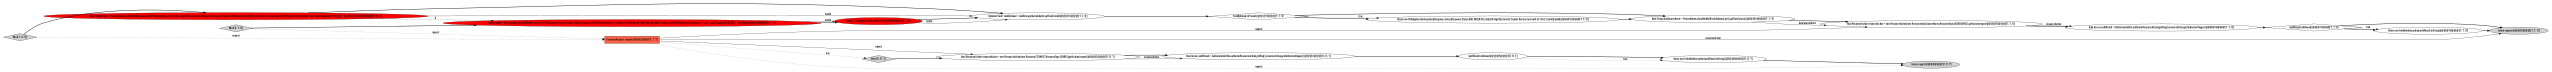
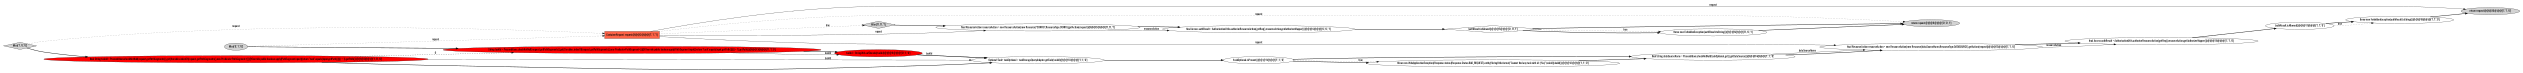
node "!taskOptional.isPresent()@@@11@@@['1', '1', '0']": shape diamond -> ellipse
edge "!authResult.isAllowed()@@@17@@@['1', '1', '0']" -> "return request@@@20@@@['1', '1', '0']": removed
edge "!authResult.isAllowed()@@@5@@@['0', '0', '1']" -> "return request@@@8@@@['0', '0', '1']": added
node "!authResult.isAllowed()@@@17@@@['1', '1', '0']": shape diamond -> ellipse
node "filter['0', '1', '0']": shape diamond -> ellipse
edge "ContainerRequest request@@@2@@@['1', '1', '1']" -> "return request@@@20@@@['1', '1', '0']": label "resourceAction" -> "request"
node "!authResult.isAllowed()@@@5@@@['0', '0', '1']": shape ellipse -> diamond
